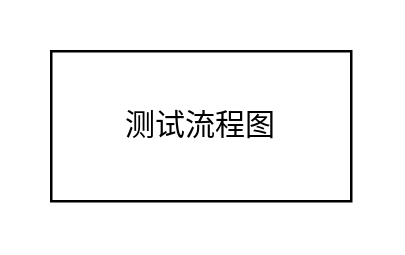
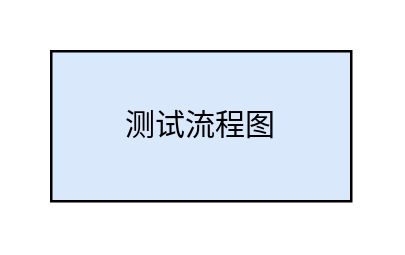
node "测试流程图": fillcolor #ffffff -> #dae8fc
